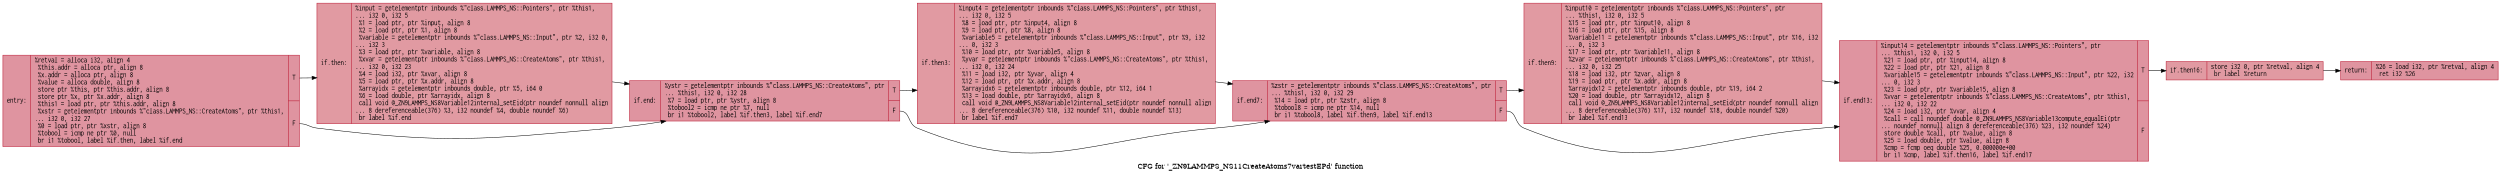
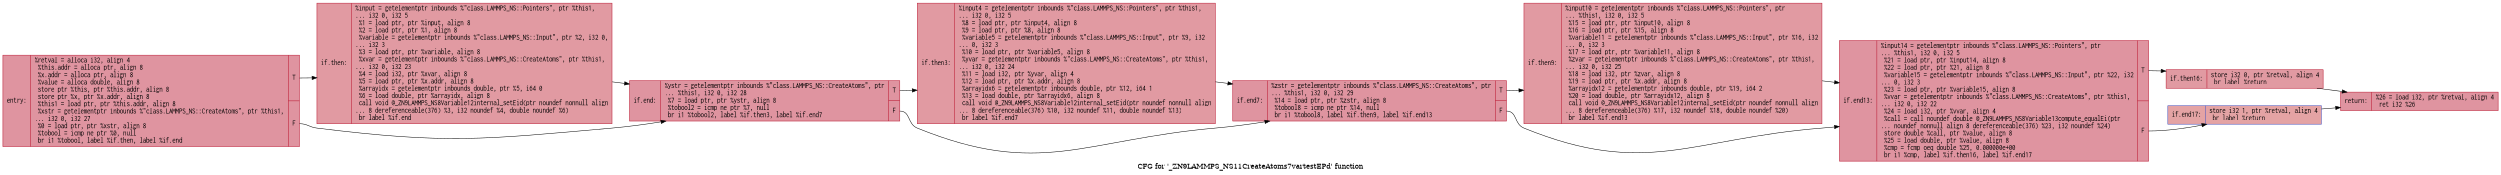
node "if.end17:": added
